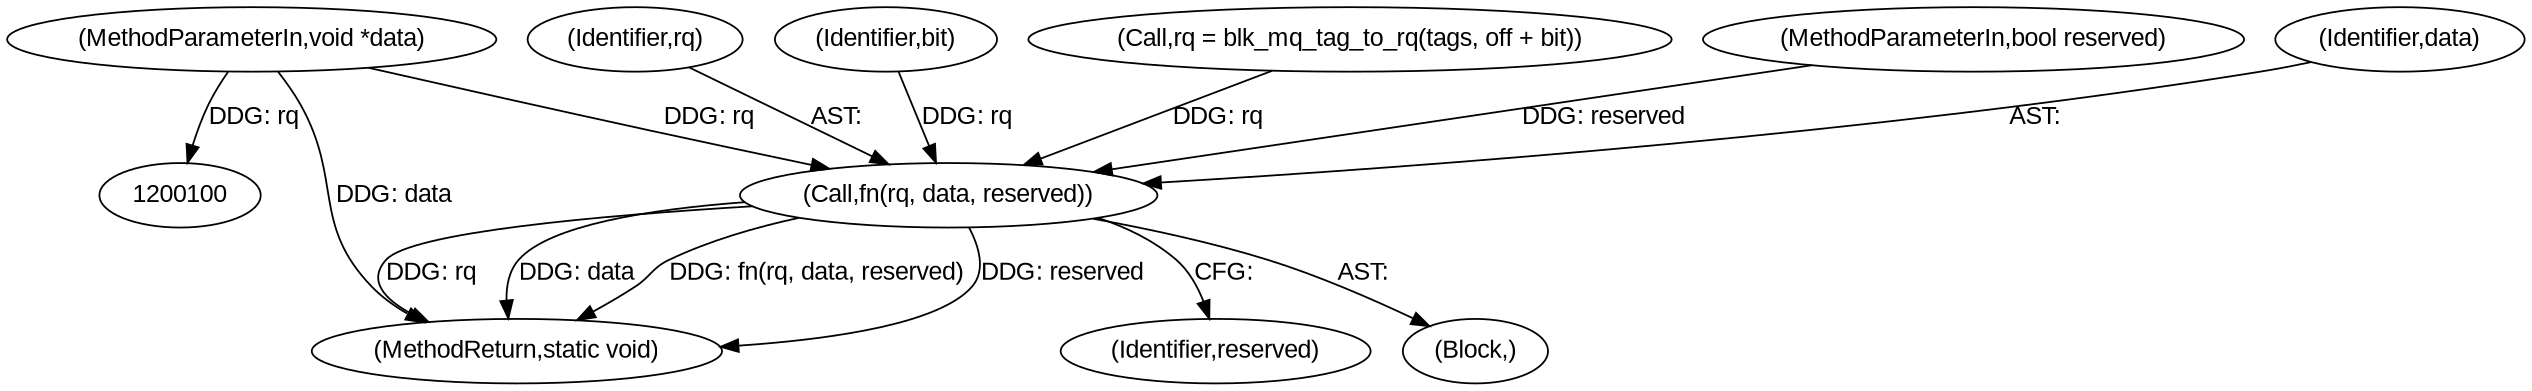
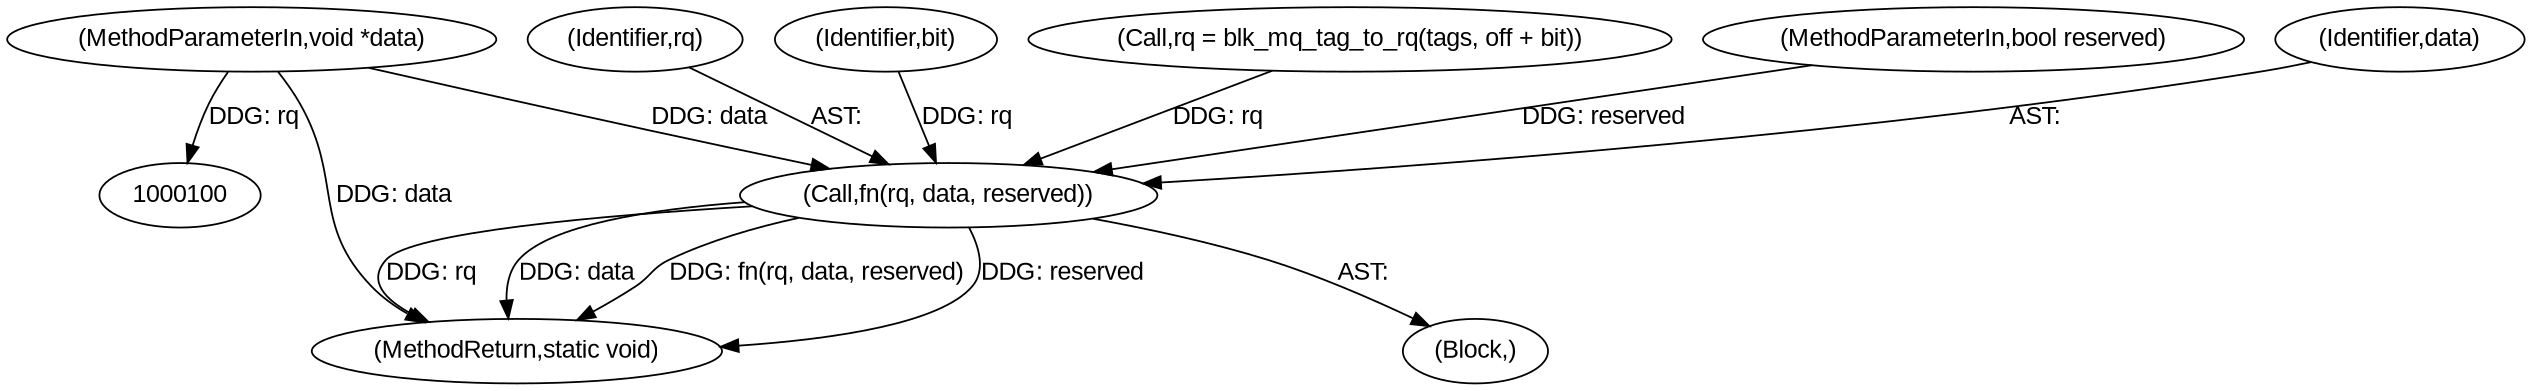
edge "(MethodParameterIn,void *data)" -> "(Call,fn(rq, data, reserved))": label "DDG: rq" -> "DDG: data"
node "1200100": label "1200100" -> "1000100"
node "(Identifier,reserved)": removed
